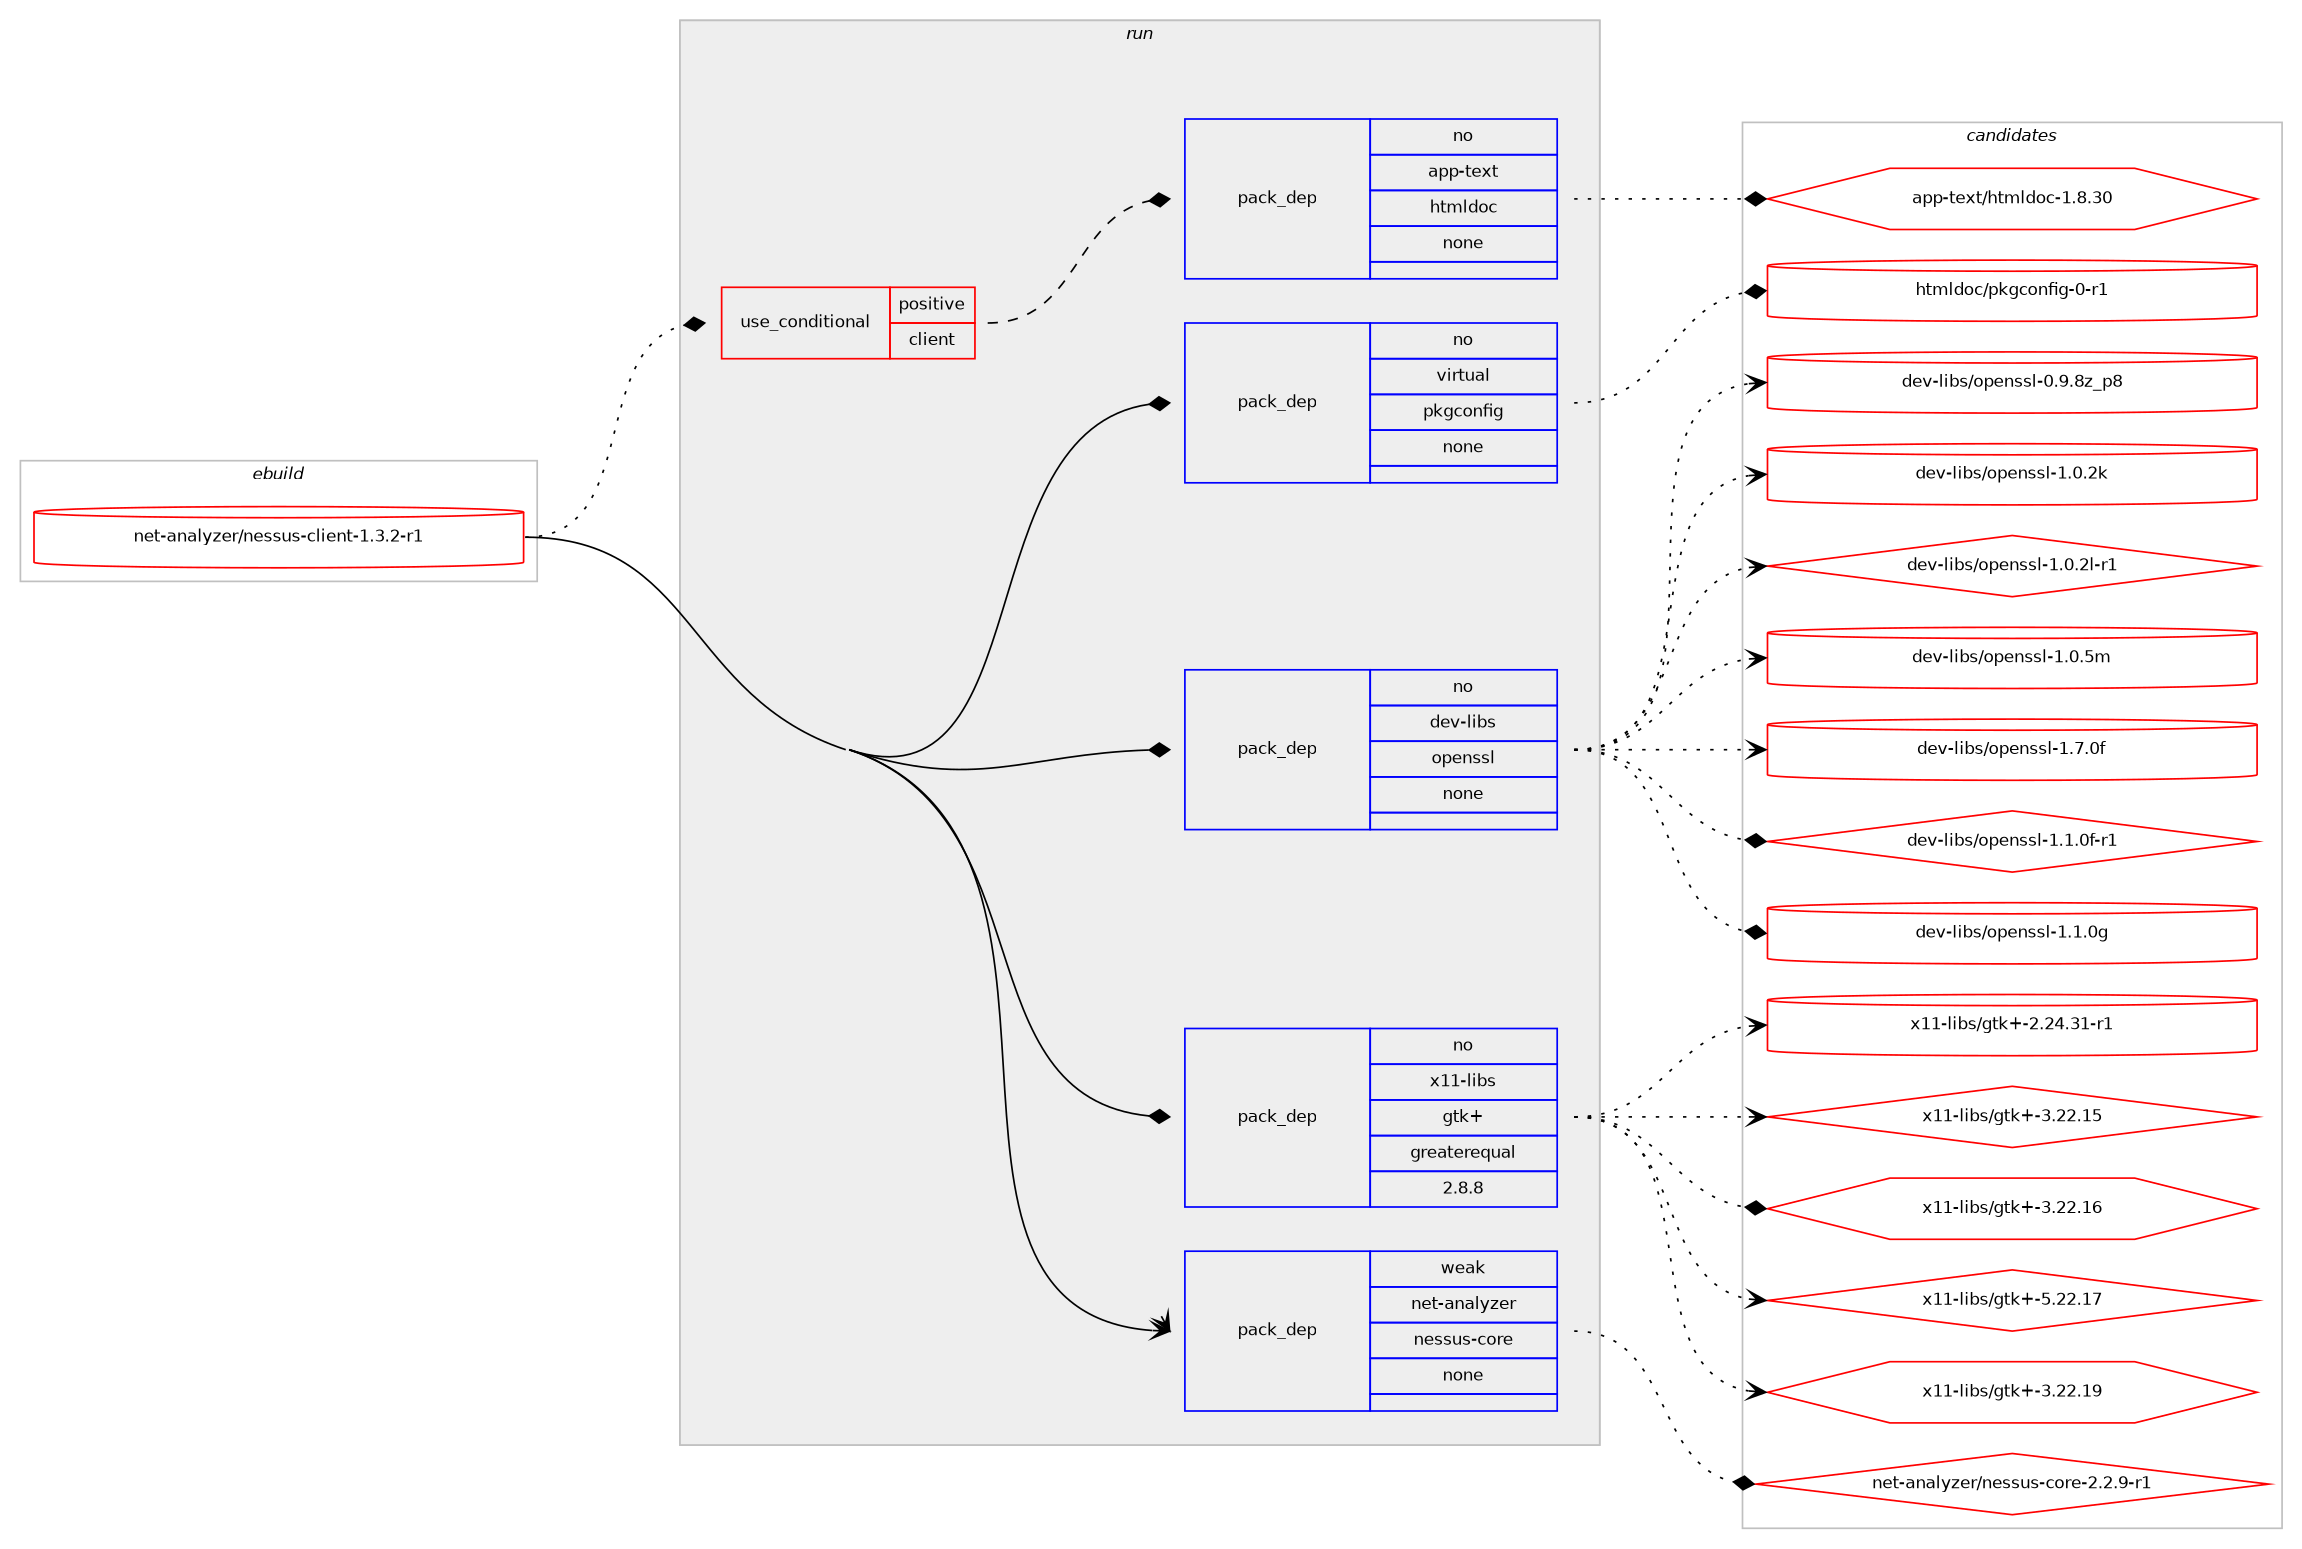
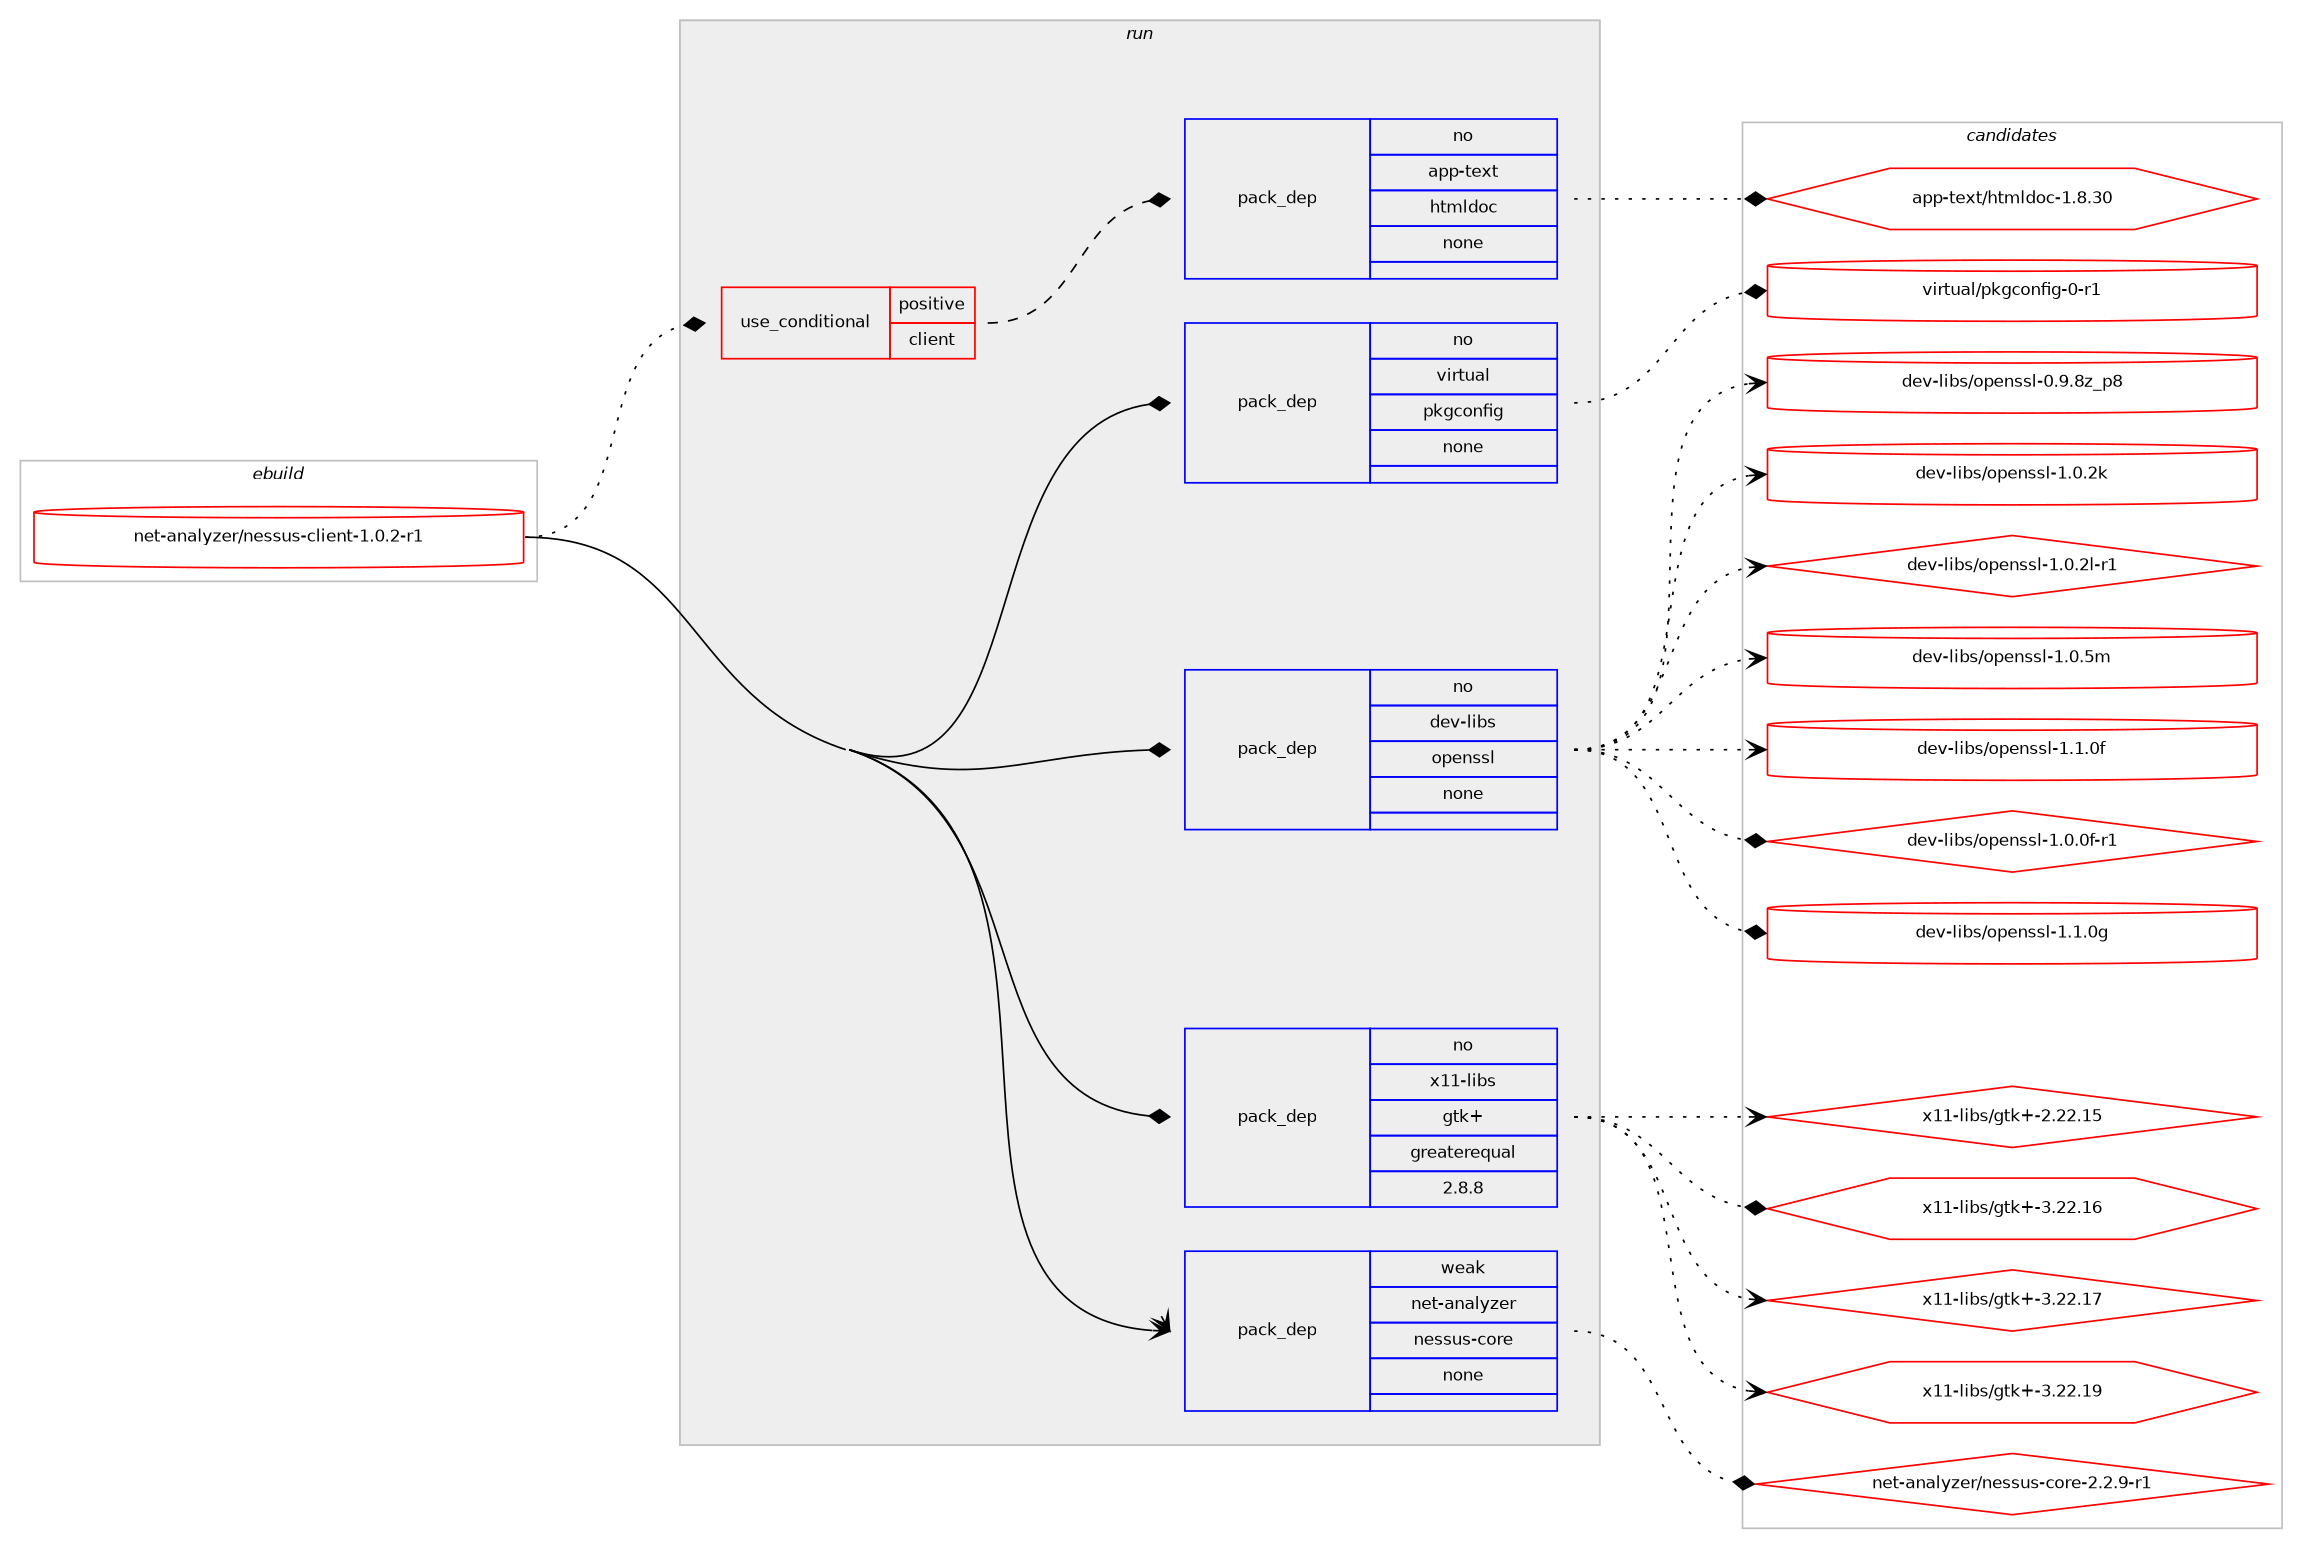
node "htmldoc/pkgconfig-0-r1": label "htmldoc/pkgconfig-0-r1" -> "virtual/pkgconfig-0-r1"
node "net-analyzer/nessus-client-1.3.2-r1": label "net-analyzer/nessus-client-1.3.2-r1" -> "net-analyzer/nessus-client-1.0.2-r1"
node "dev-libs/openssl-1.7.0f": label "dev-libs/openssl-1.7.0f" -> "dev-libs/openssl-1.1.0f"
node "dev-libs/openssl-1.1.0f-r1": label "dev-libs/openssl-1.1.0f-r1" -> "dev-libs/openssl-1.0.0f-r1"
node "x11-libs/gtk+-2.24.31-r1": removed
node "x11-libs/gtk+-3.22.15": label "x11-libs/gtk+-3.22.15" -> "x11-libs/gtk+-2.22.15"
node "x11-libs/gtk+-5.22.17": label "x11-libs/gtk+-5.22.17" -> "x11-libs/gtk+-3.22.17"
